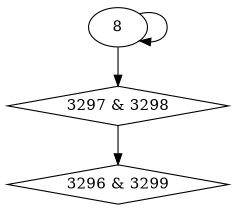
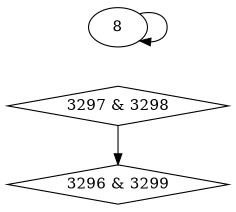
edge "8" -> "3297 & 3298": removed
